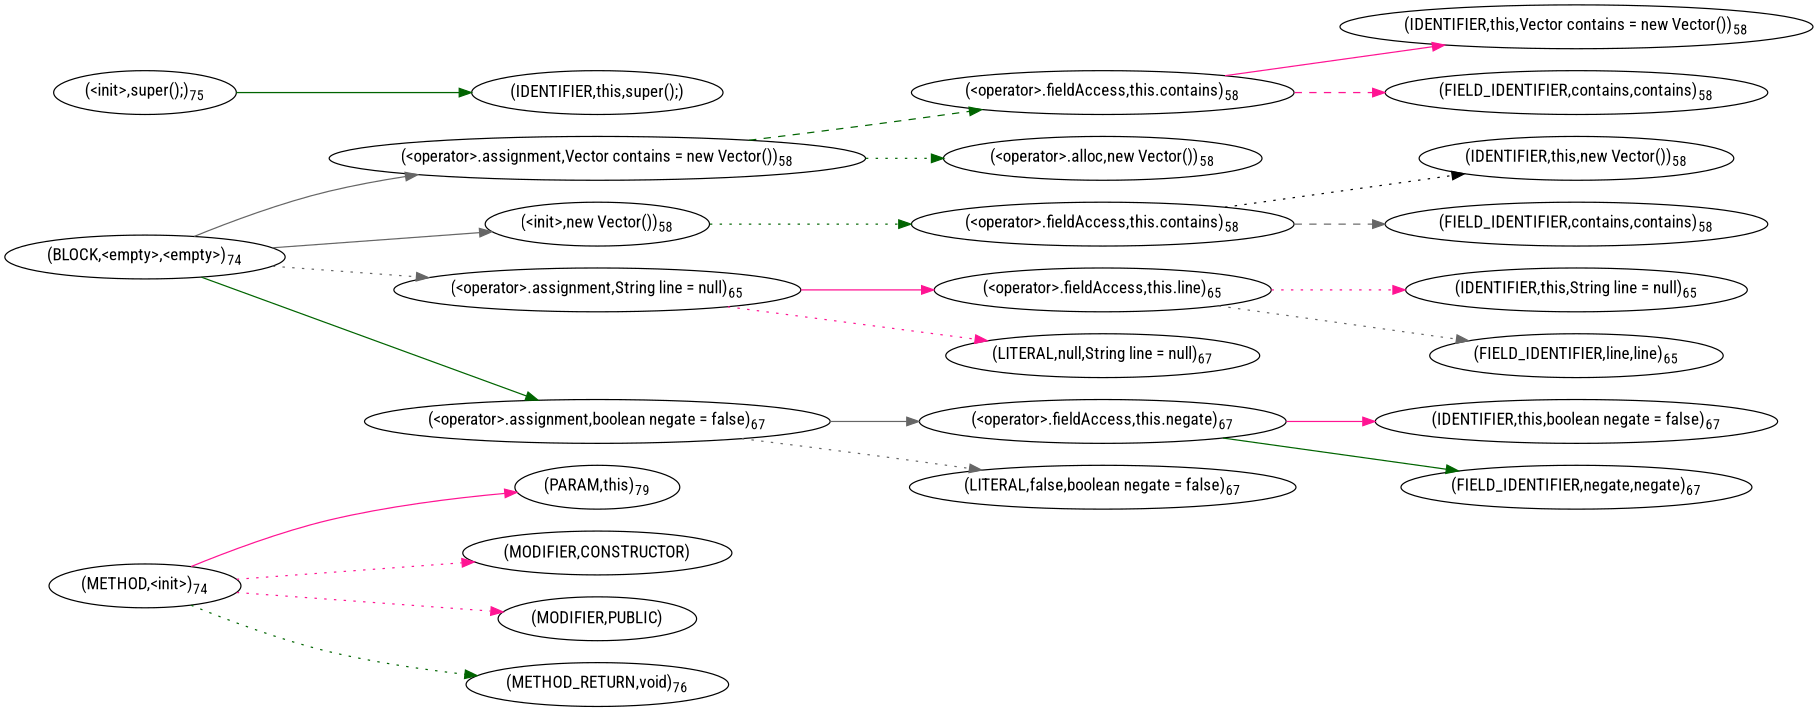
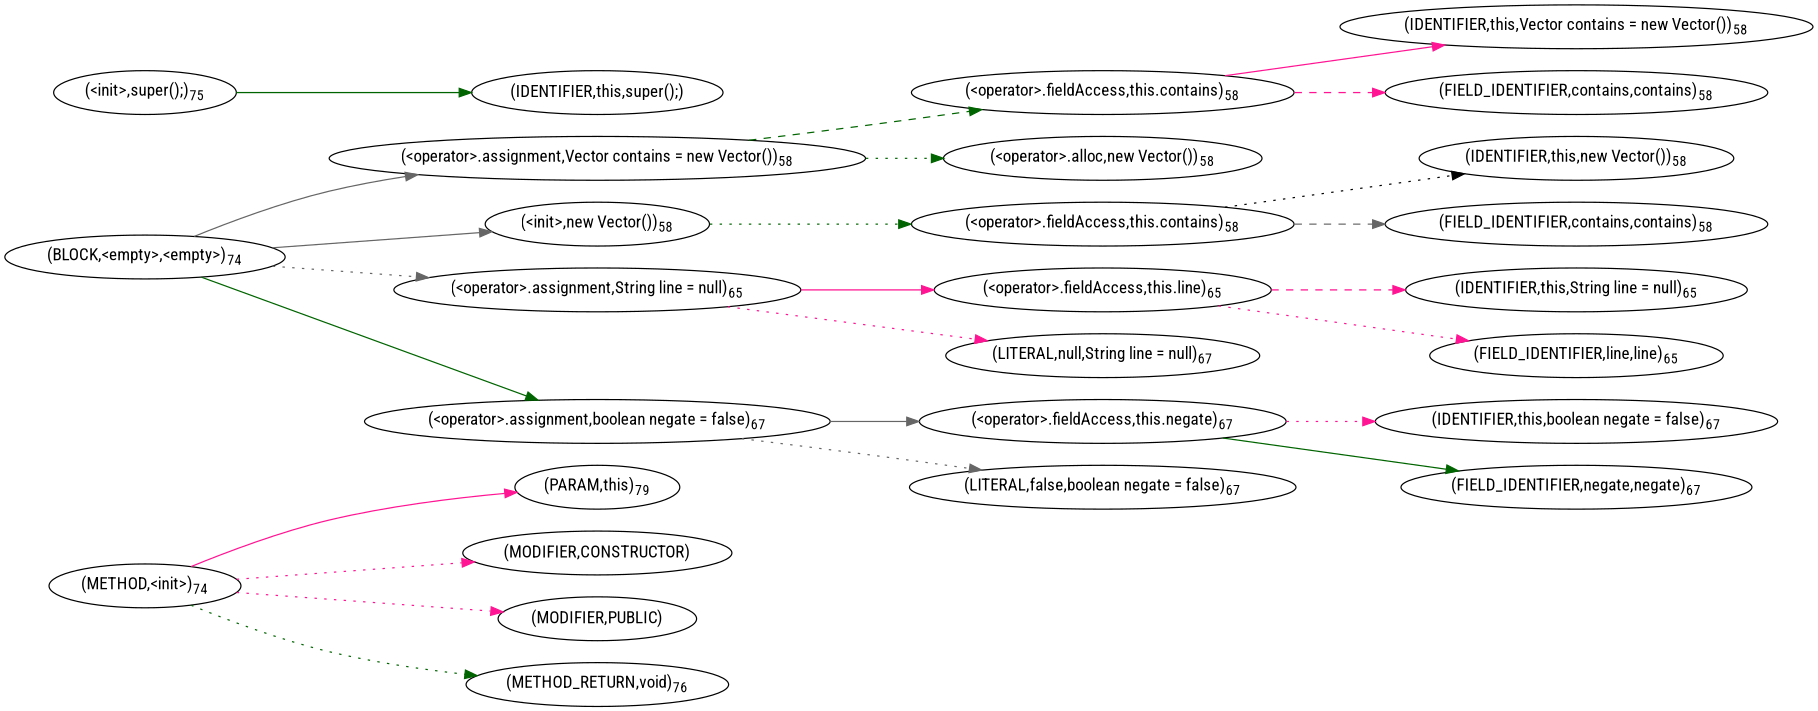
edge "(<operator>.fieldAccess,this.line)" -> "(IDENTIFIER,this,String line = null)": style dotted -> dashed
edge "(<operator>.fieldAccess,this.line)" -> "(FIELD_IDENTIFIER,line,line)": color gray40 -> deeppink
edge "(<operator>.fieldAccess,this.negate)" -> "(IDENTIFIER,this,boolean negate = false)": style solid -> dotted
